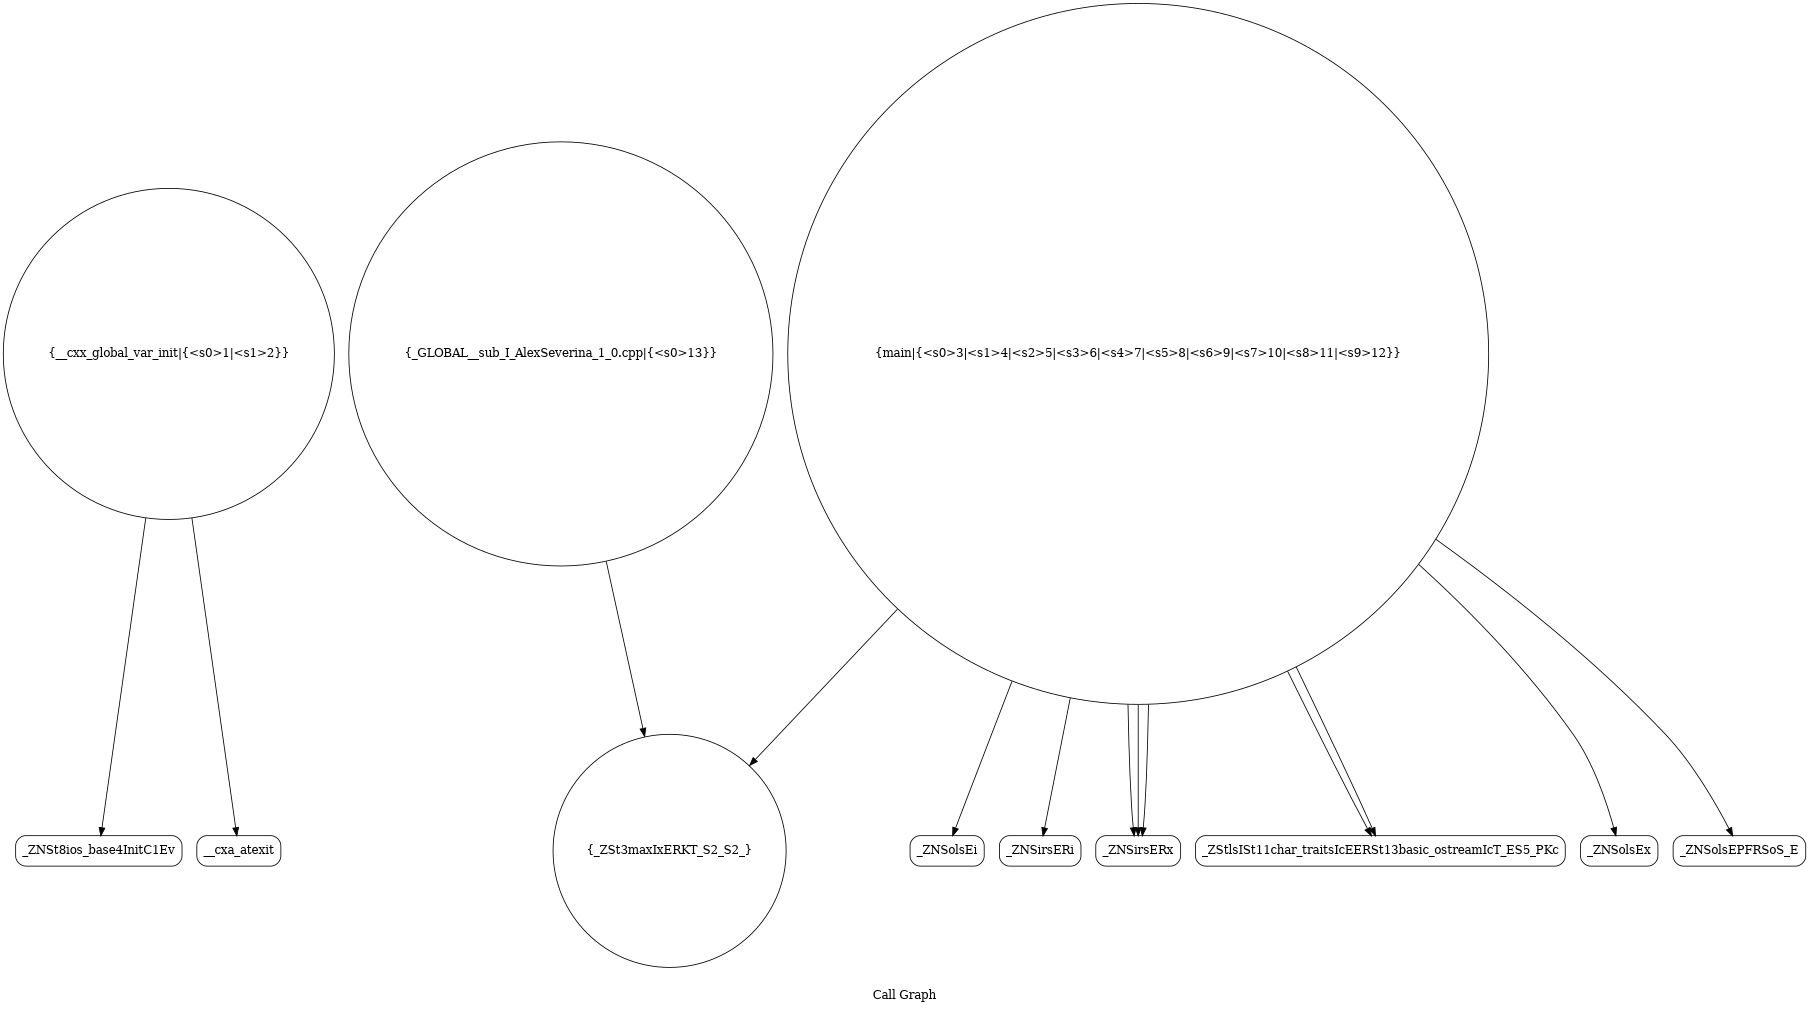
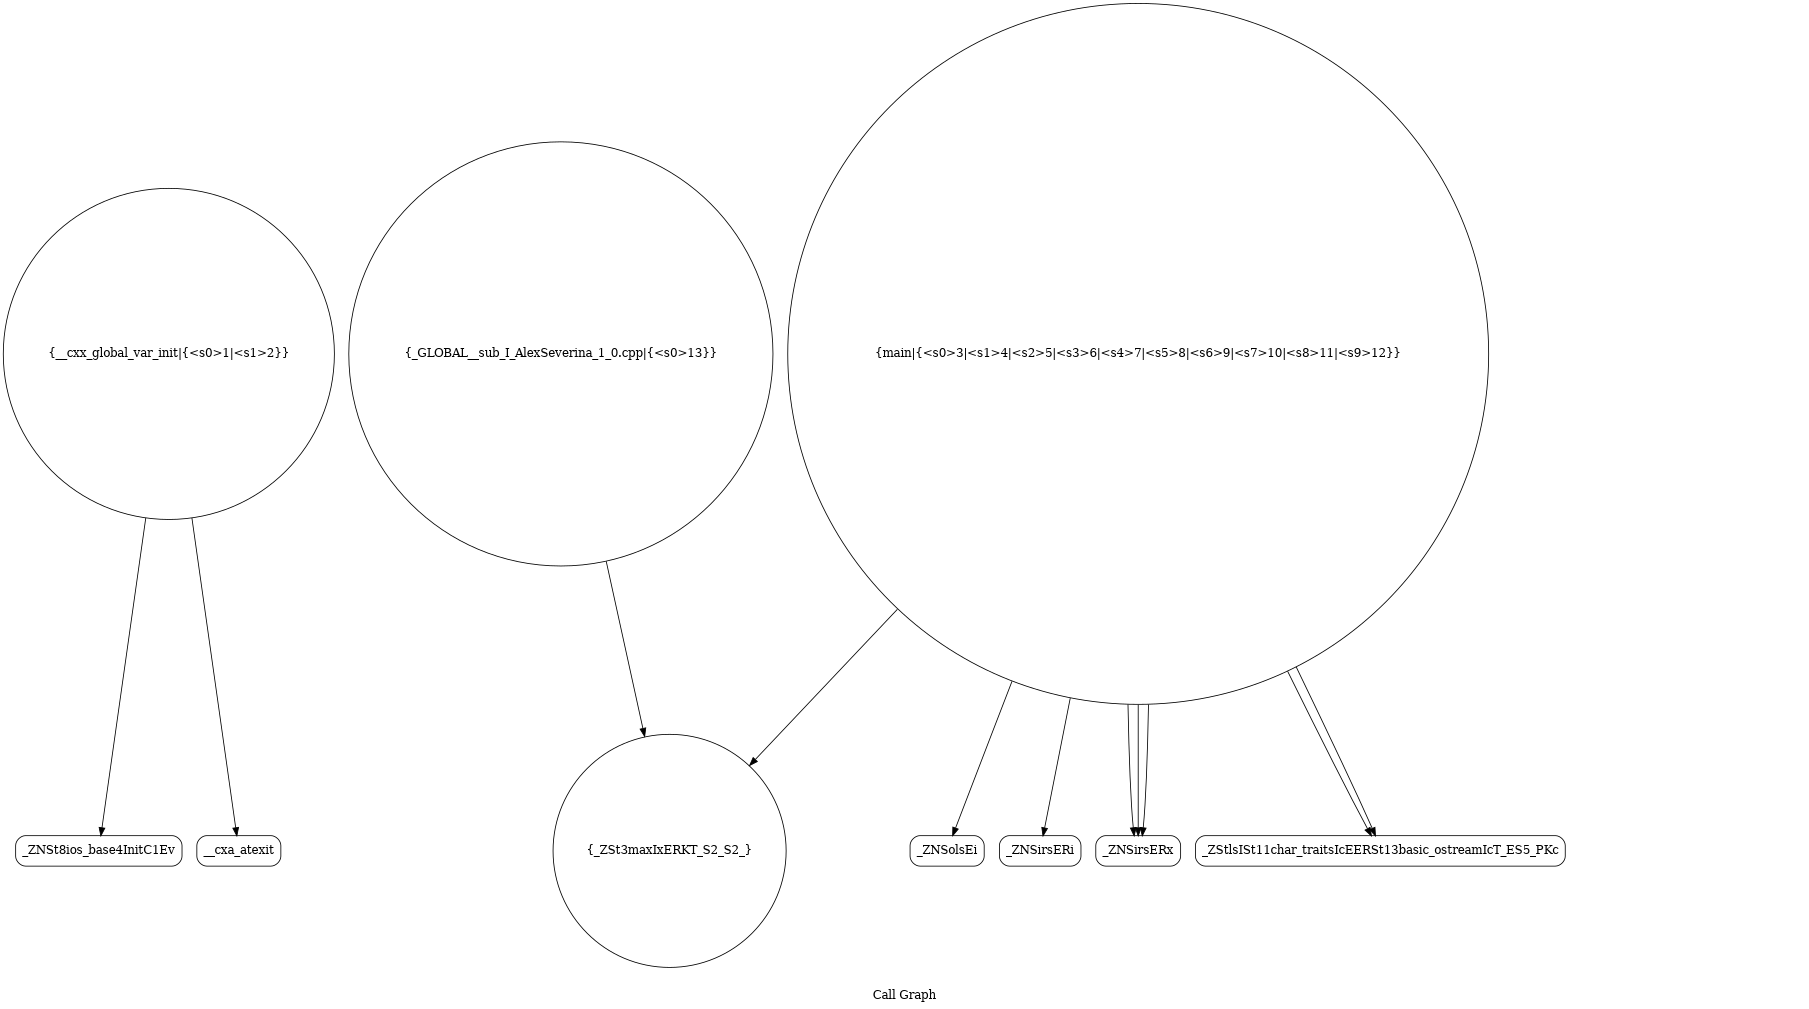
node "_ZNSolsEx": removed
node "_ZNSolsEPFRSoS_E": removed
